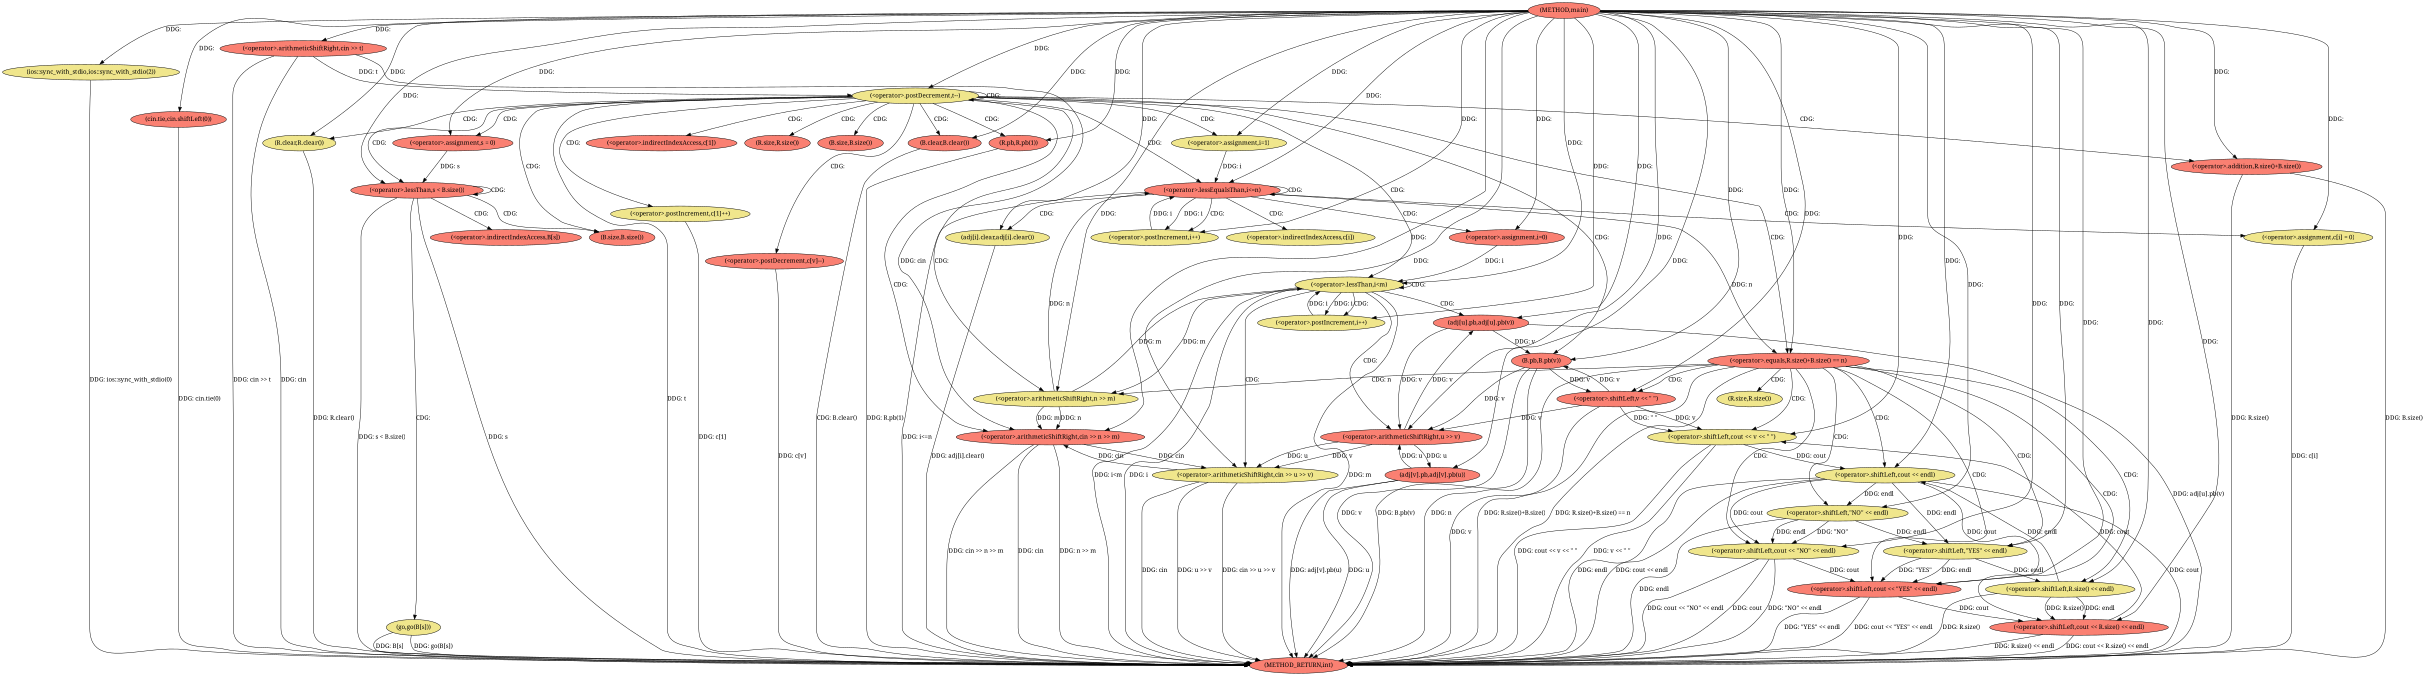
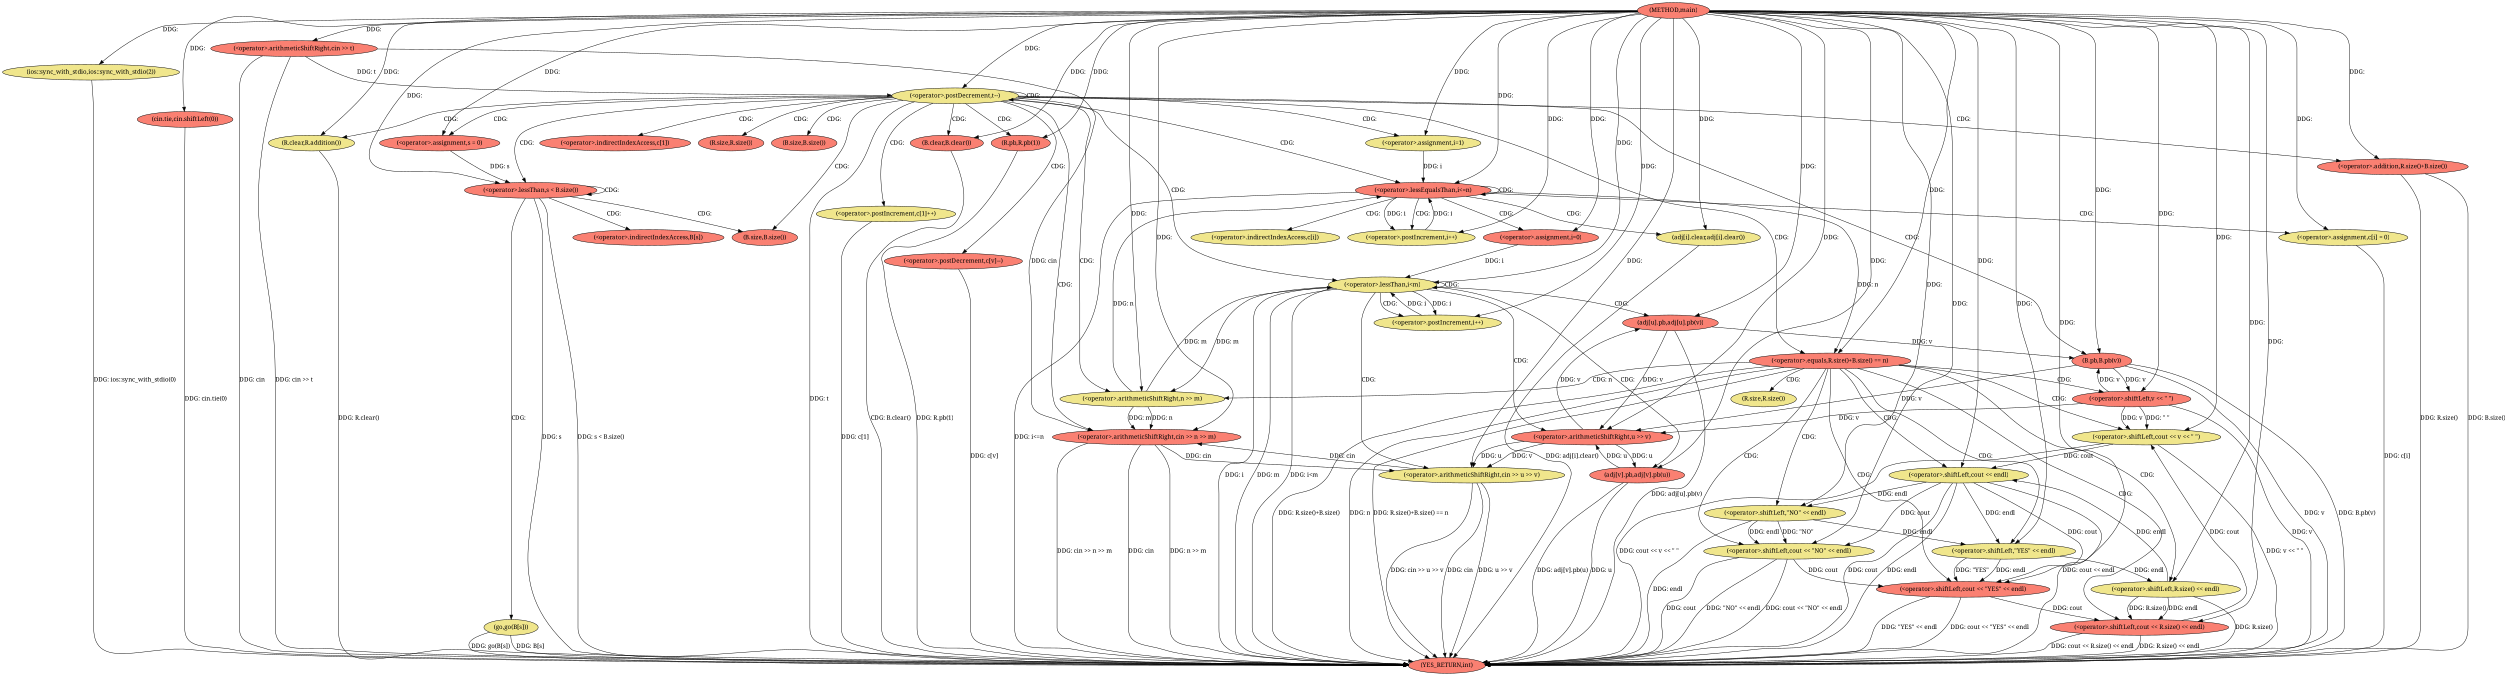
node "(R.clear,R.clear())": label "(R.clear,R.clear())" -> "(R.clear,R.addition())"
edge "(<operator>.lessThan,i<m)" -> "(adj[v].pb,adj[v].pb(u))": added, label "CDG:"
node "(METHOD_RETURN,int)": label "(METHOD_RETURN,int)" -> "(YES_RETURN,int)"
